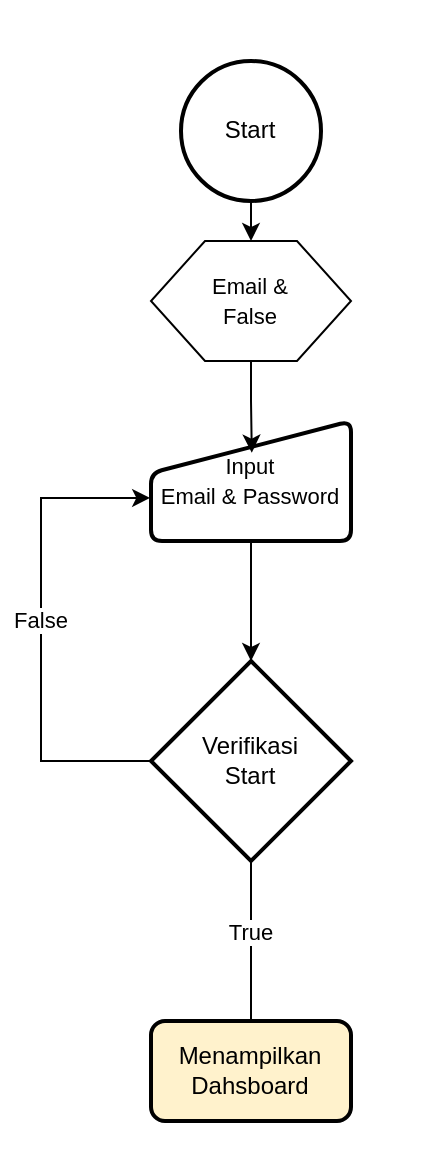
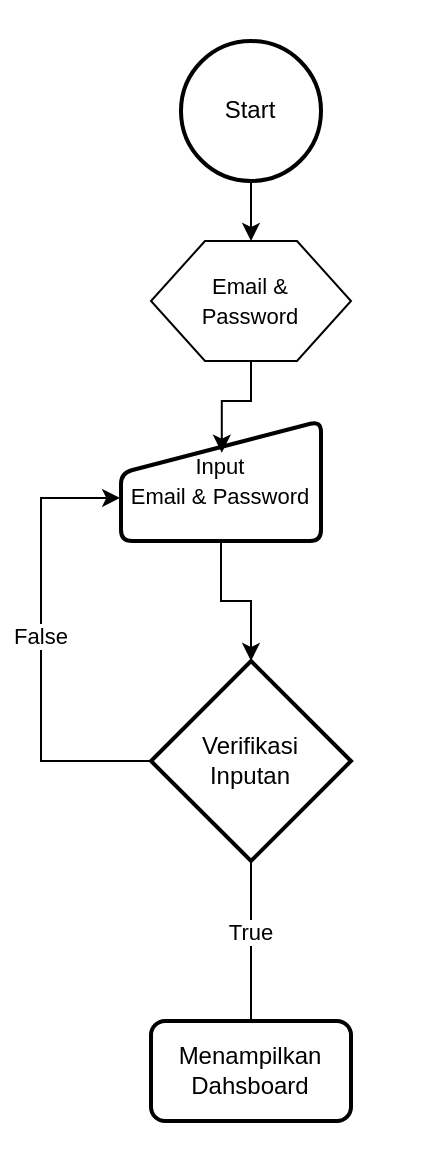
node "Start": moved (251, 131) -> (251, 111)
node "Email & False": label "Email & False" -> "Email & Password"
node "Input Email & Password": moved (251, 481) -> (221, 481)
node "Verifikasi Start": label "Verifikasi Start" -> "Verifikasi Inputan"
node "Menampilkan Dahsboard": fillcolor #fff2cc -> #ffffff
